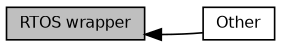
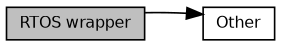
edge "Other" -> "RTOS wrapper": reversed
